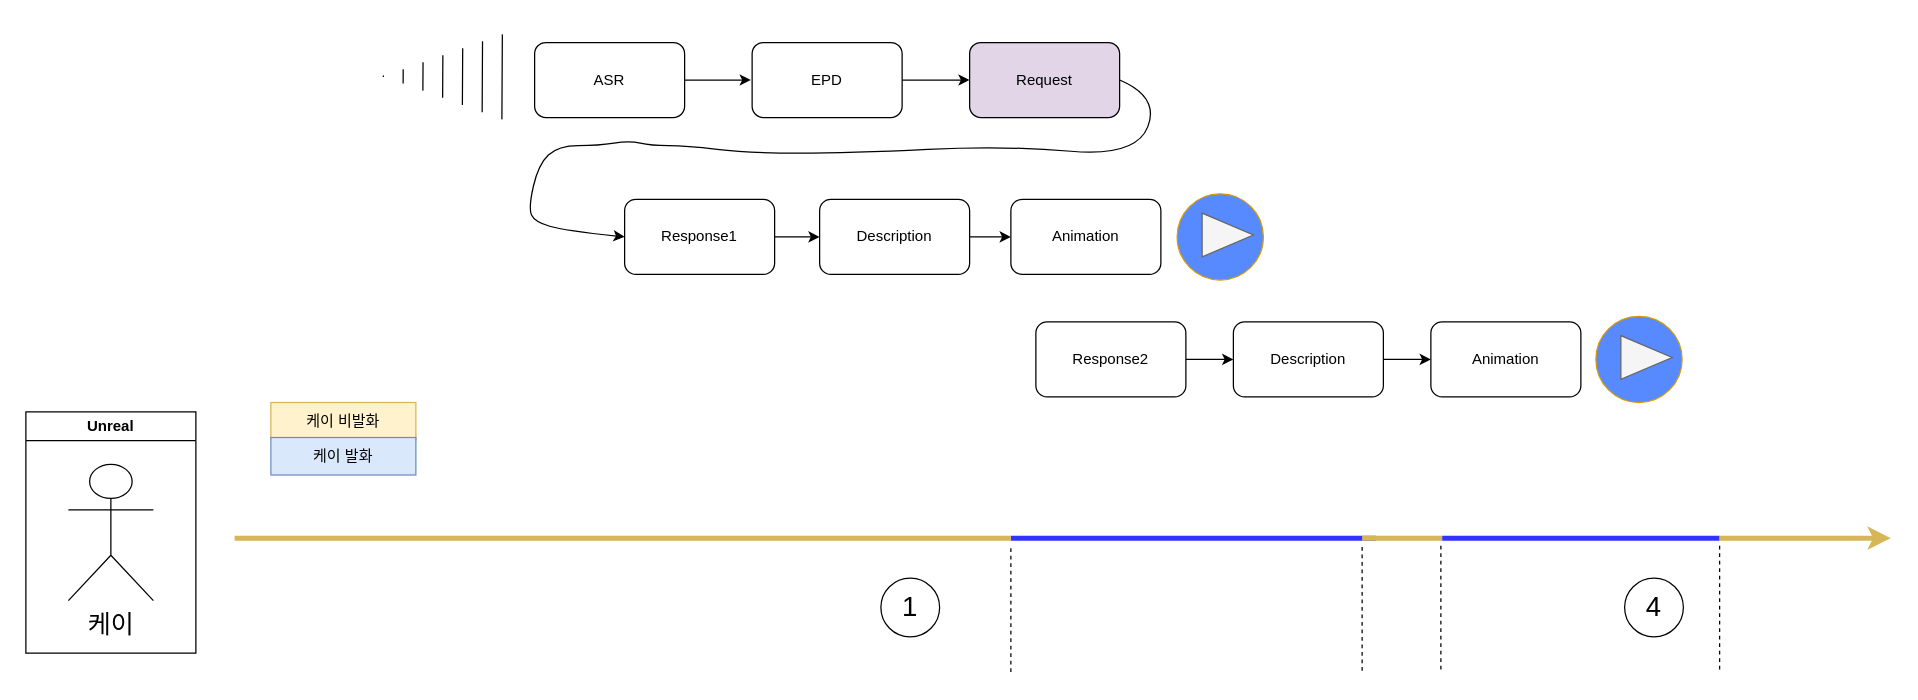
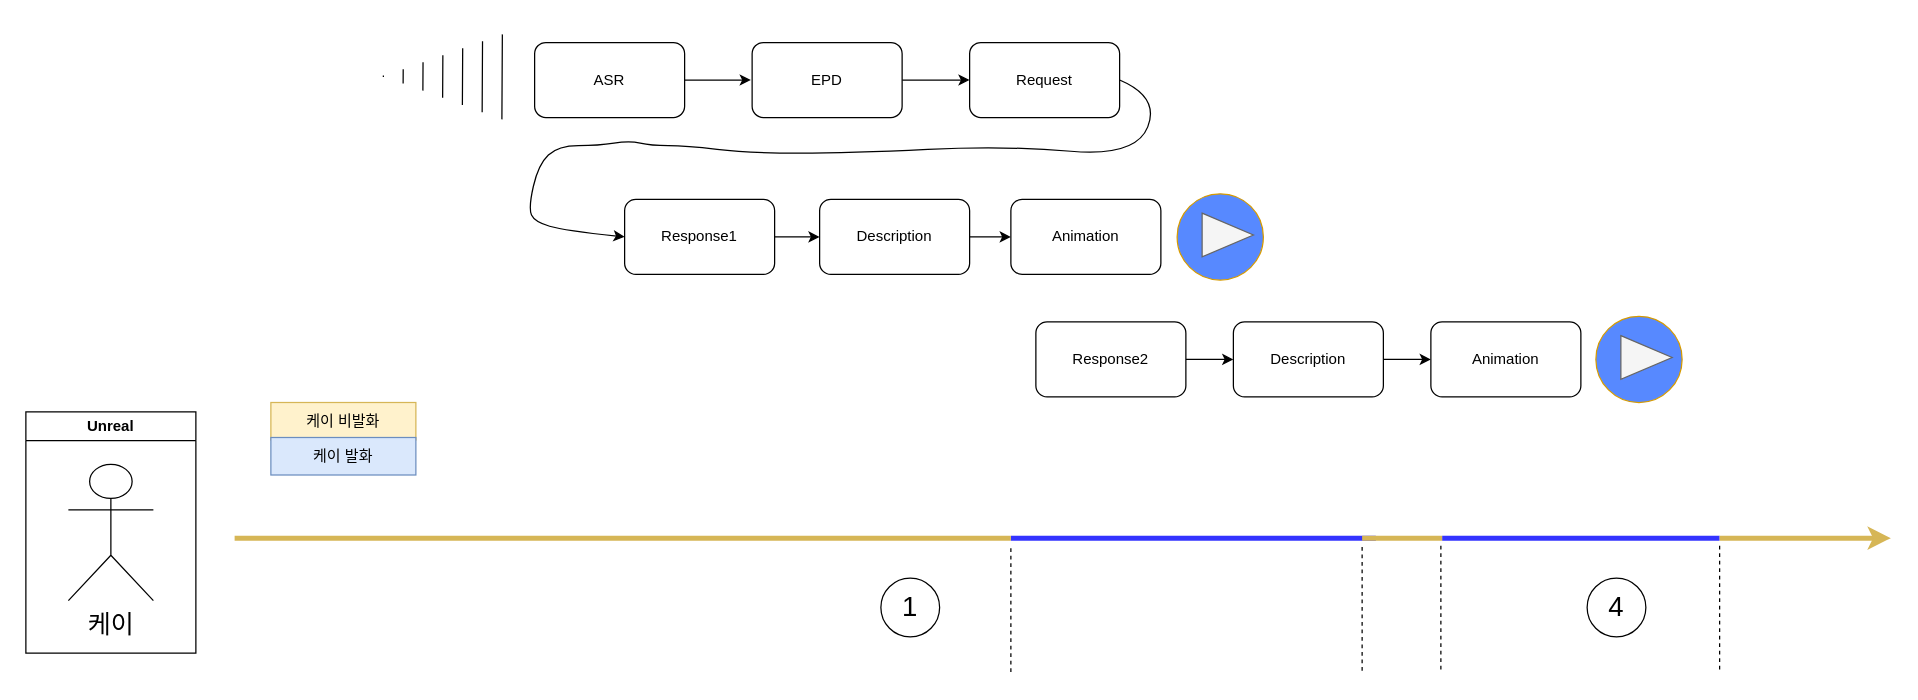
node "Request": fillcolor #e1d5e7 -> #ffffff
node "4": moved (1654, 608) -> (1616, 608)
